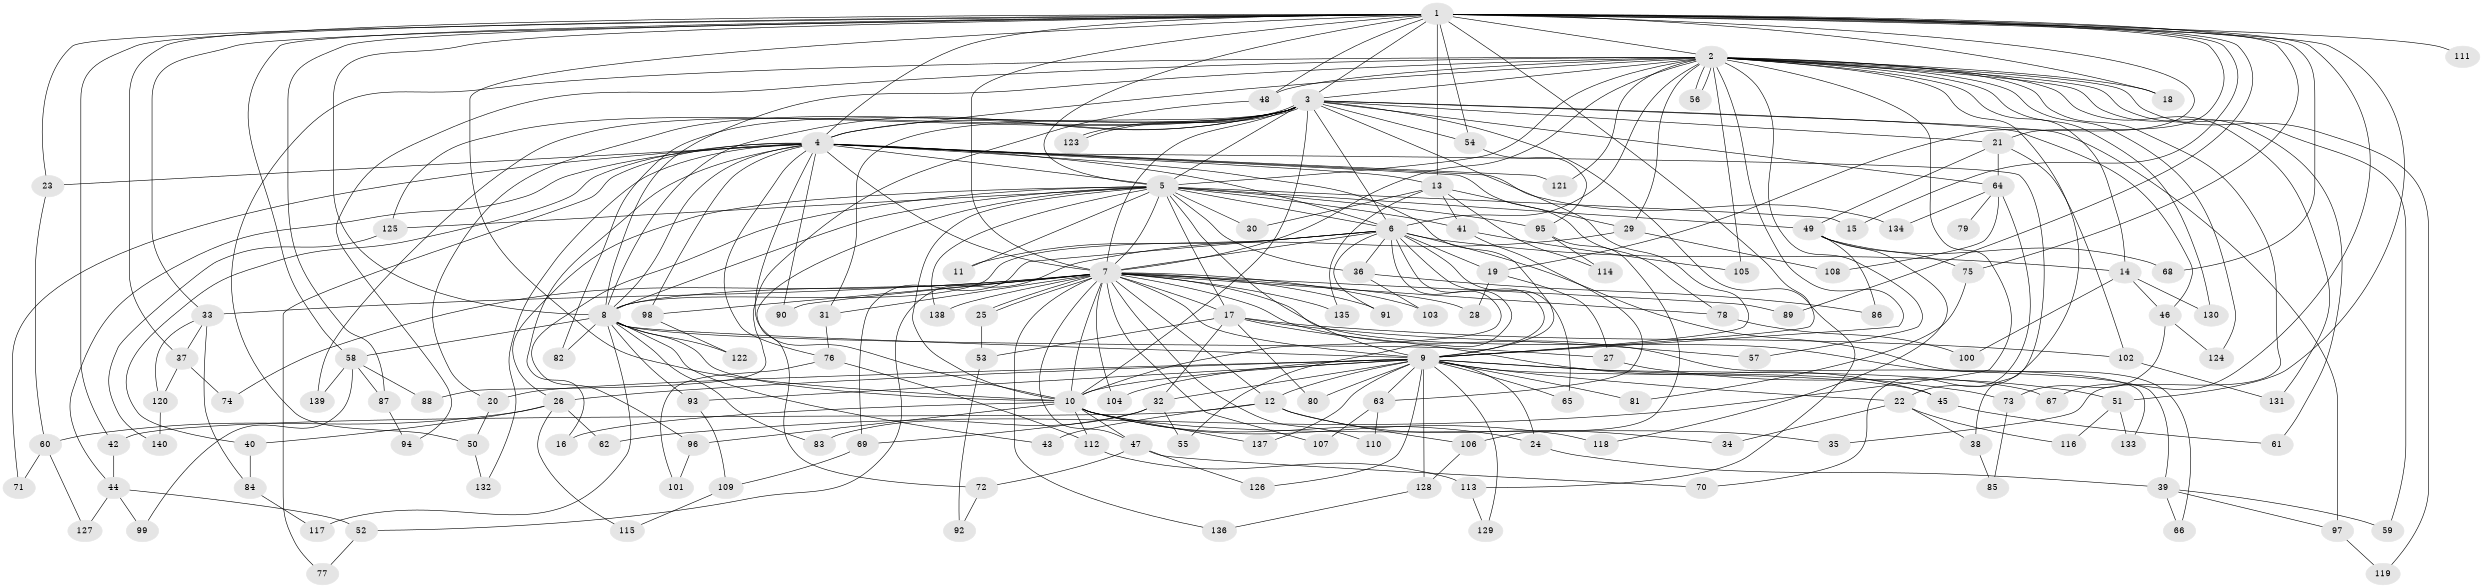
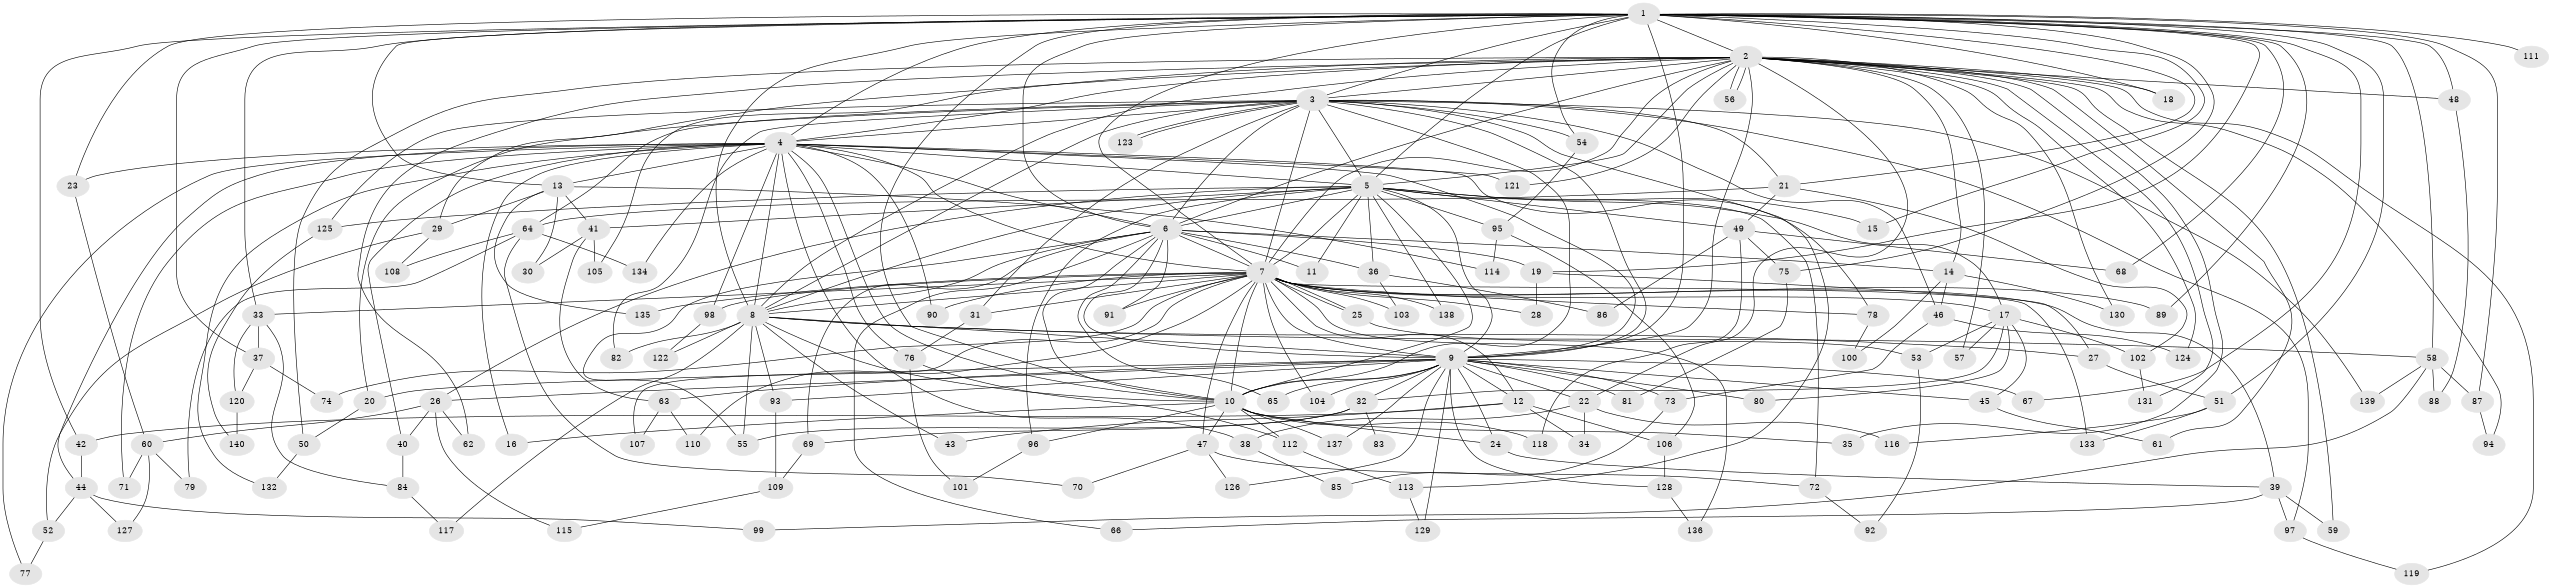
edge "1" -- "6": added
edge "5" -- "30": now "41" -- "30"
edge "8" -- "83": now "8" -- "55"
edge "60" -- "79": added
